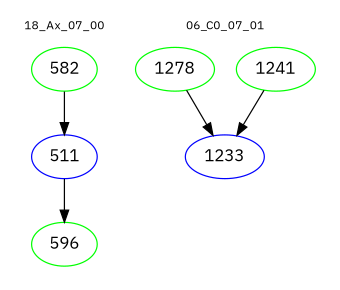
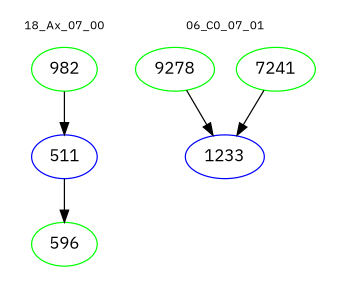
node "582": label "582" -> "982"
node "1278": label "1278" -> "9278"
node "1241": label "1241" -> "7241"
